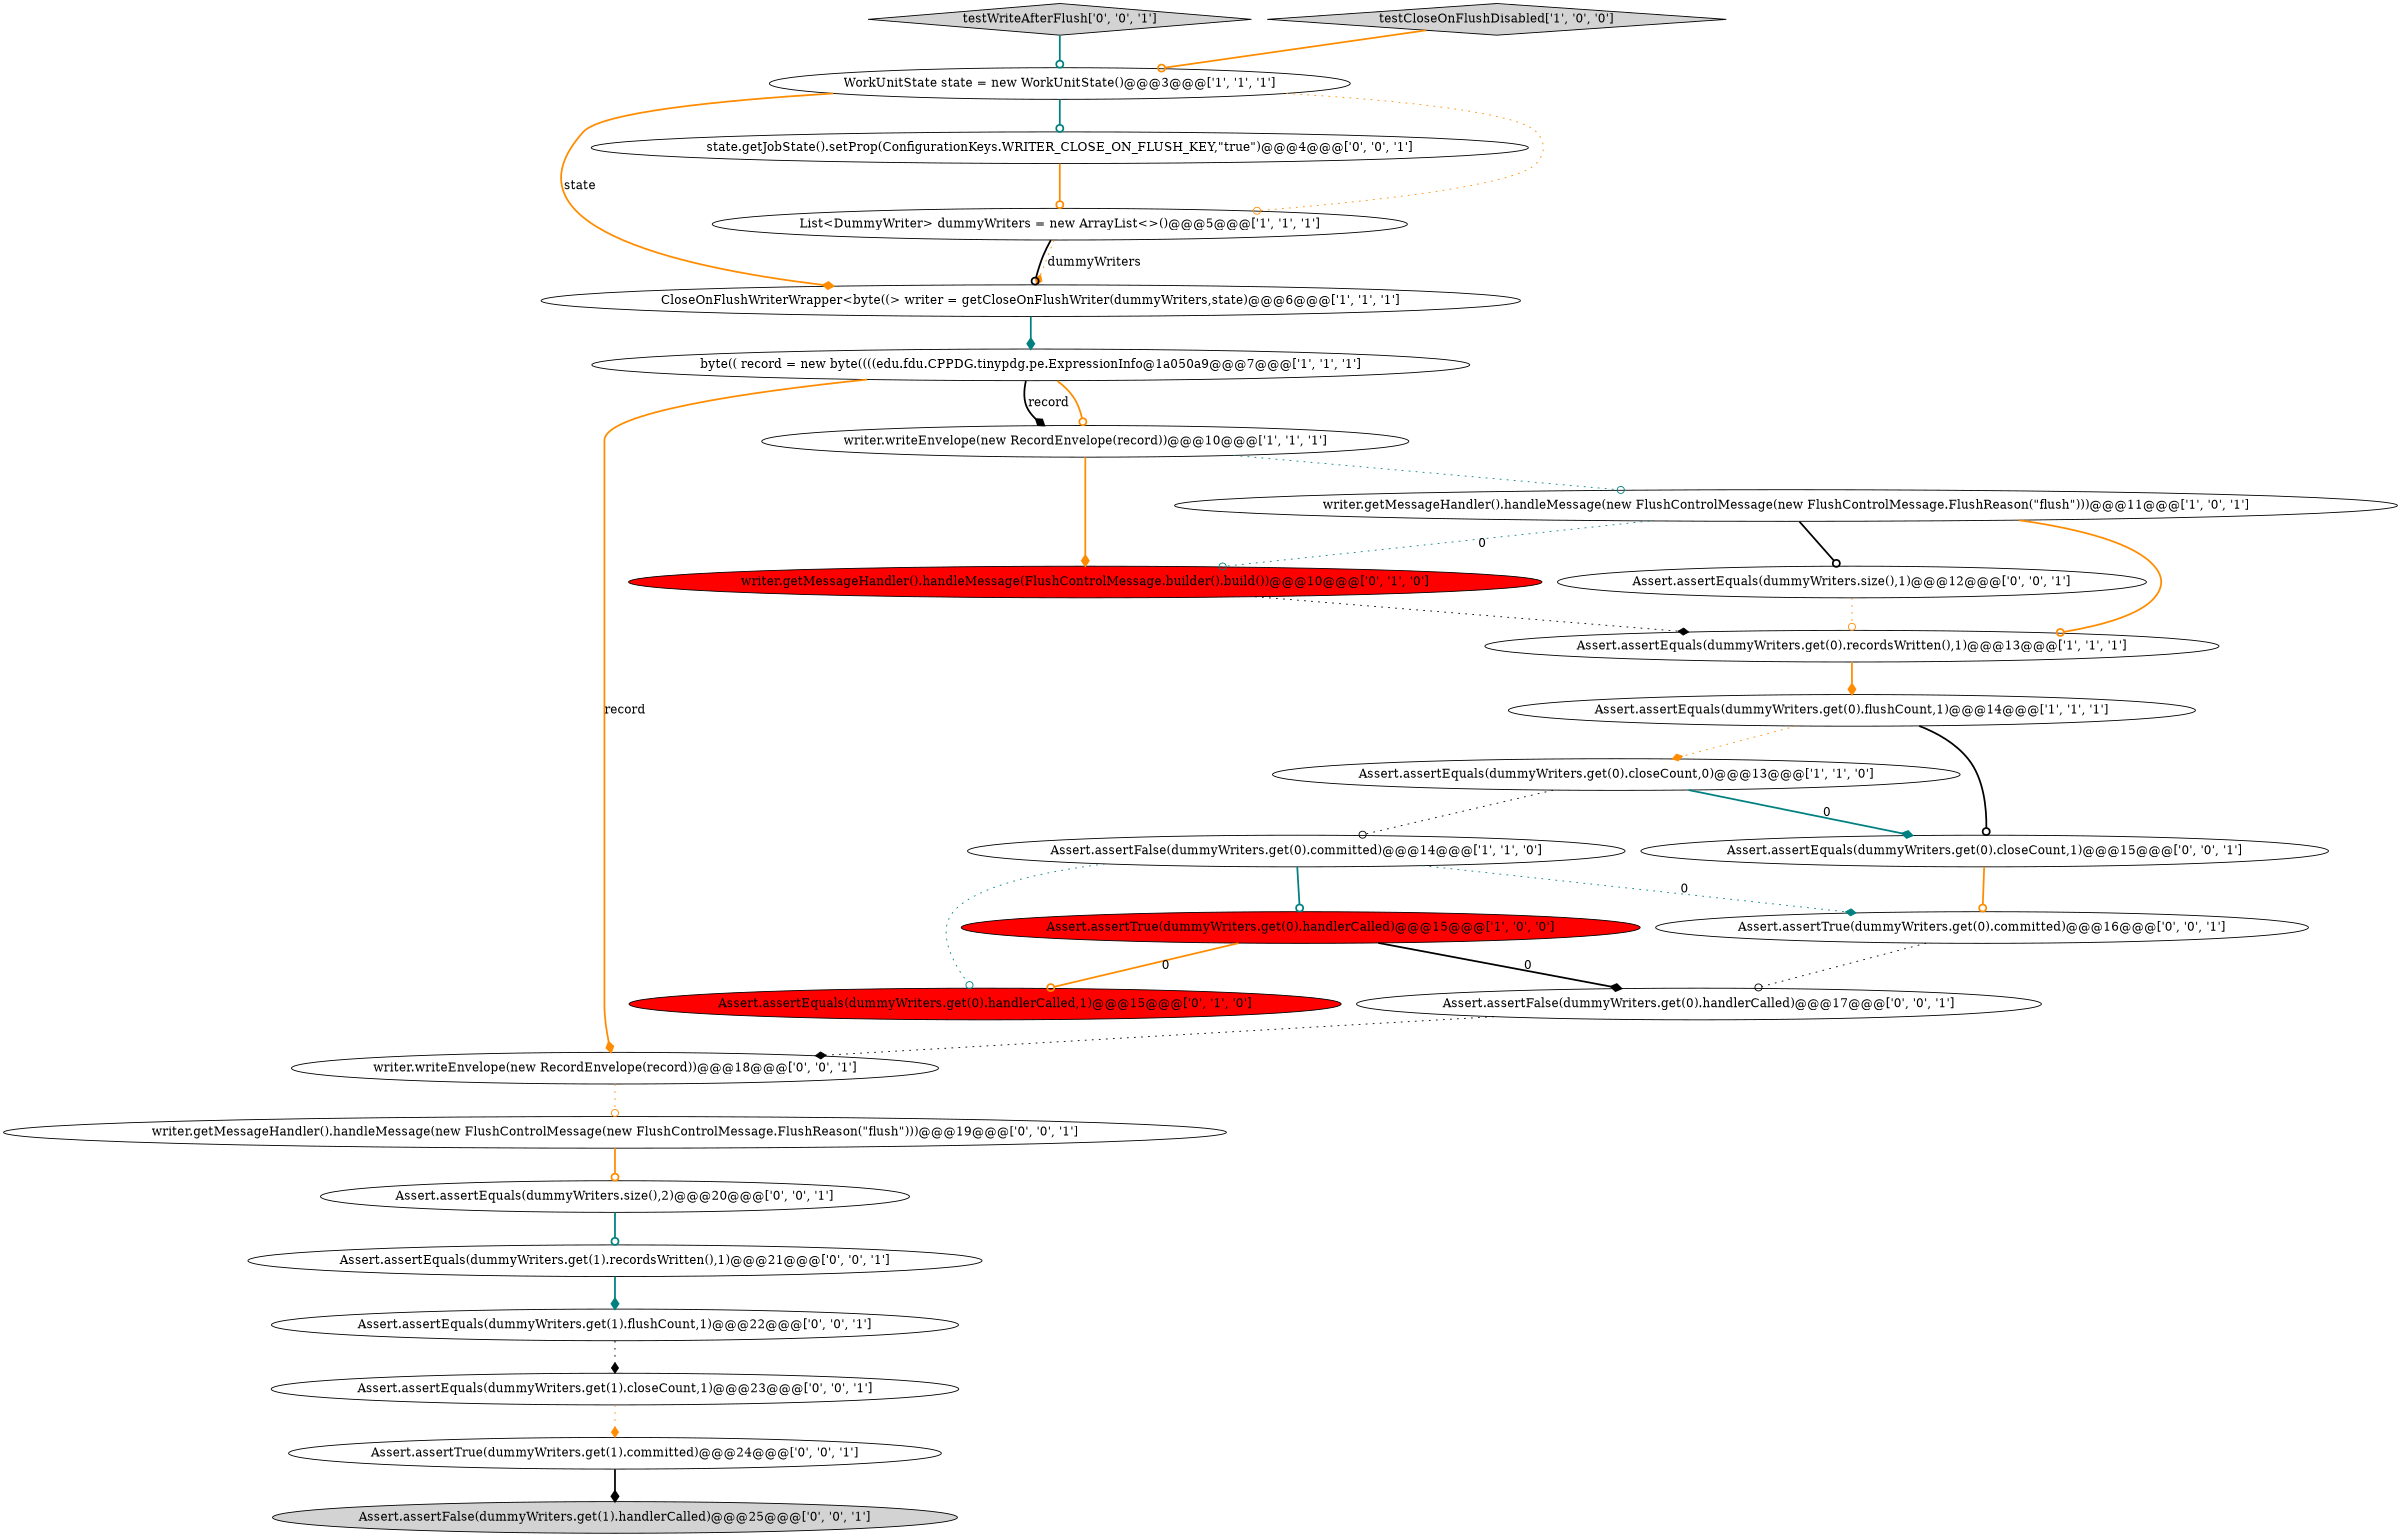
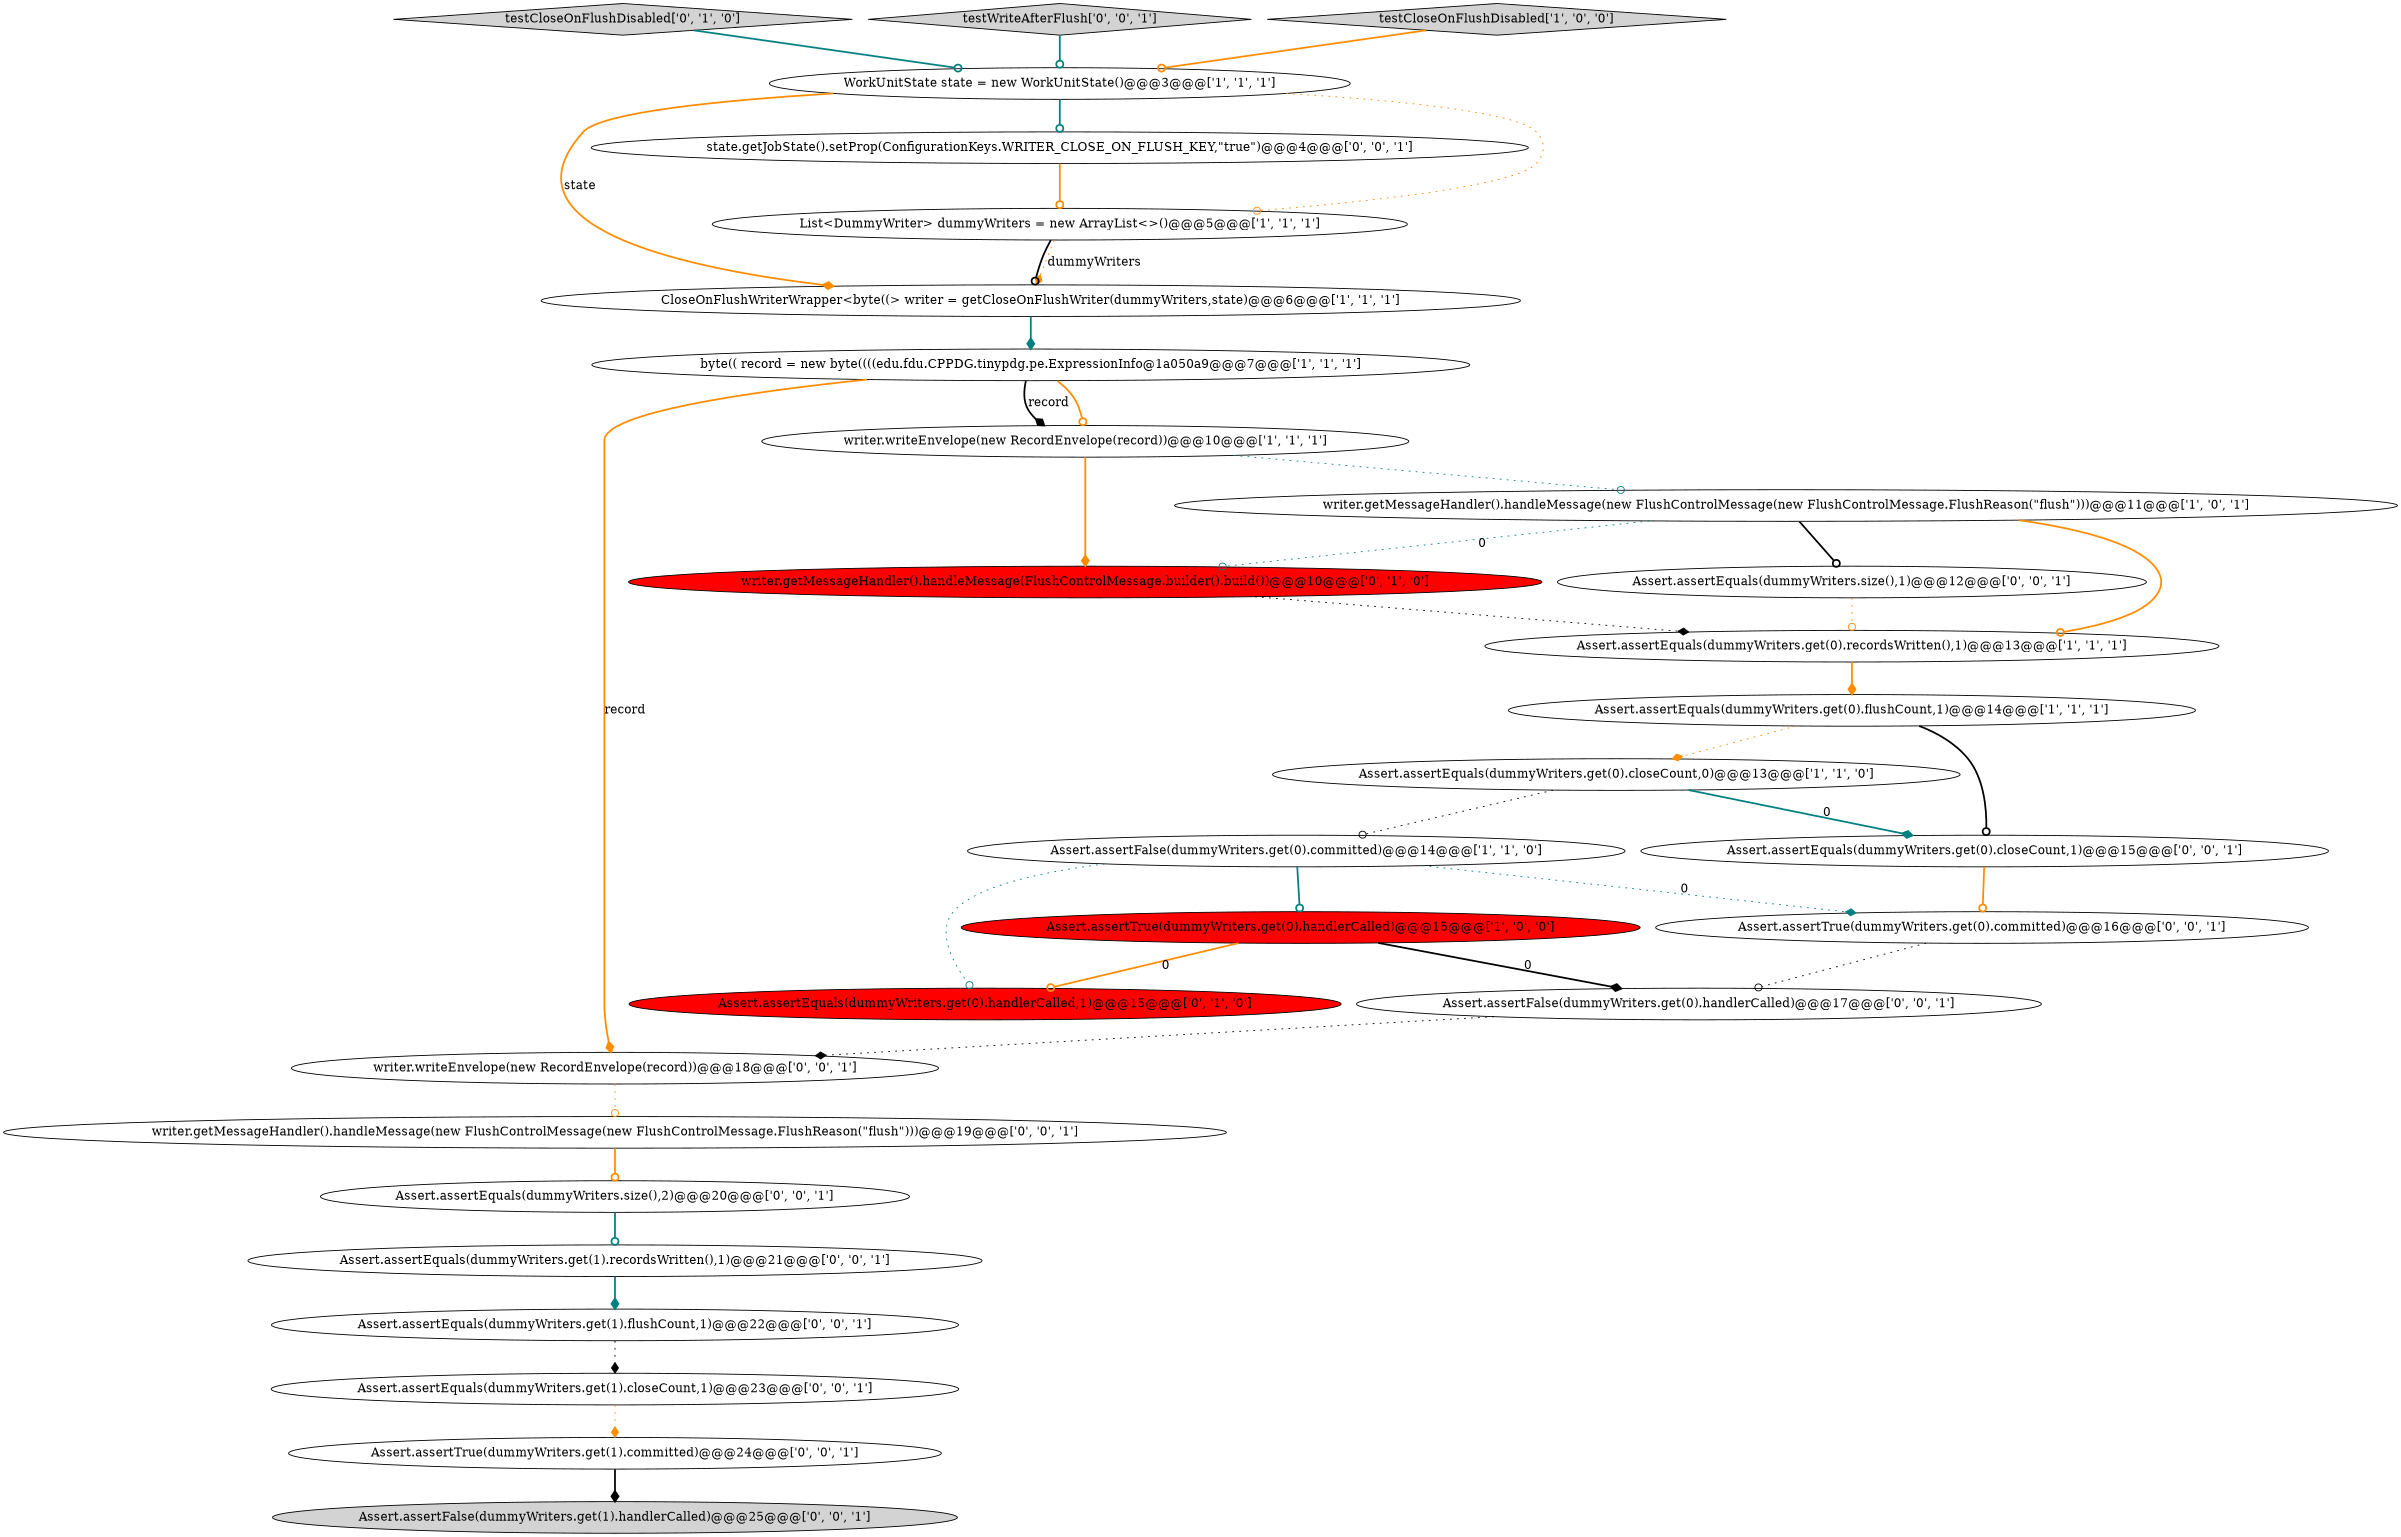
node "testCloseOnFlushDisabled['0', '1', '0']": added
